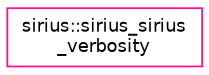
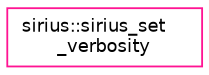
node "sirius::sirius_sirius _verbosity": label "sirius::sirius_sirius _verbosity" -> "sirius::sirius_set _verbosity"
